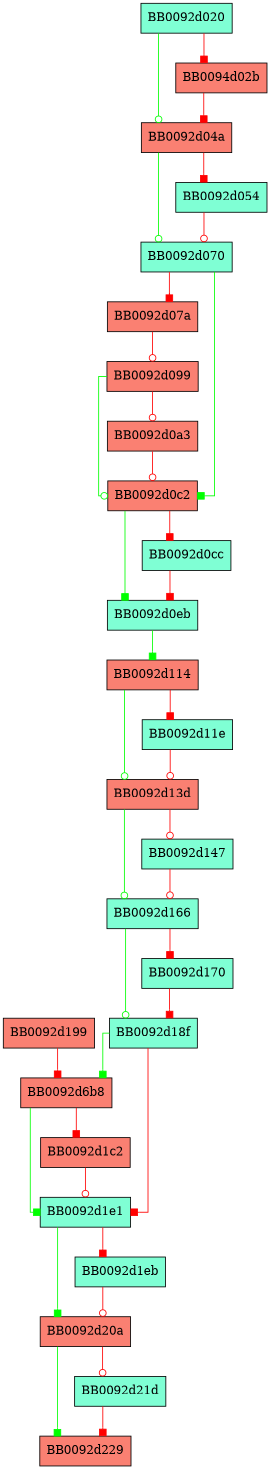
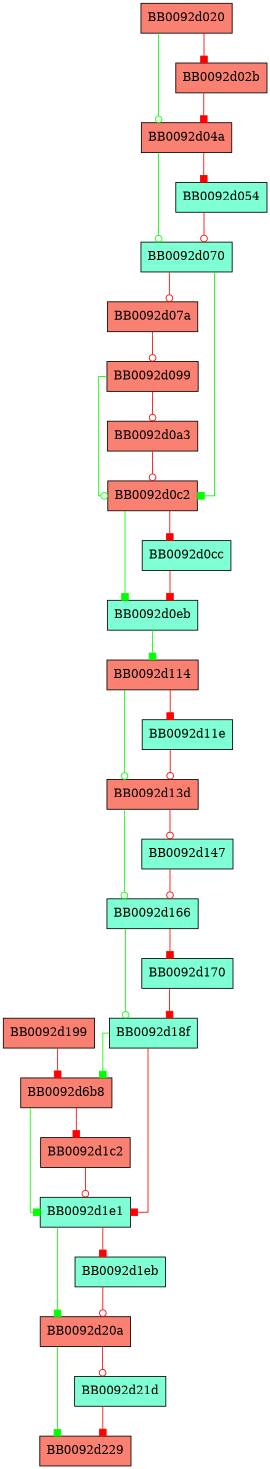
node "BB0092d020": fillcolor aquamarine -> salmon
node "BB0094d02b": label "BB0094d02b" -> "BB0092d02b"
edge "BB0092d070" -> "BB0092d07a": arrowhead box -> odot
